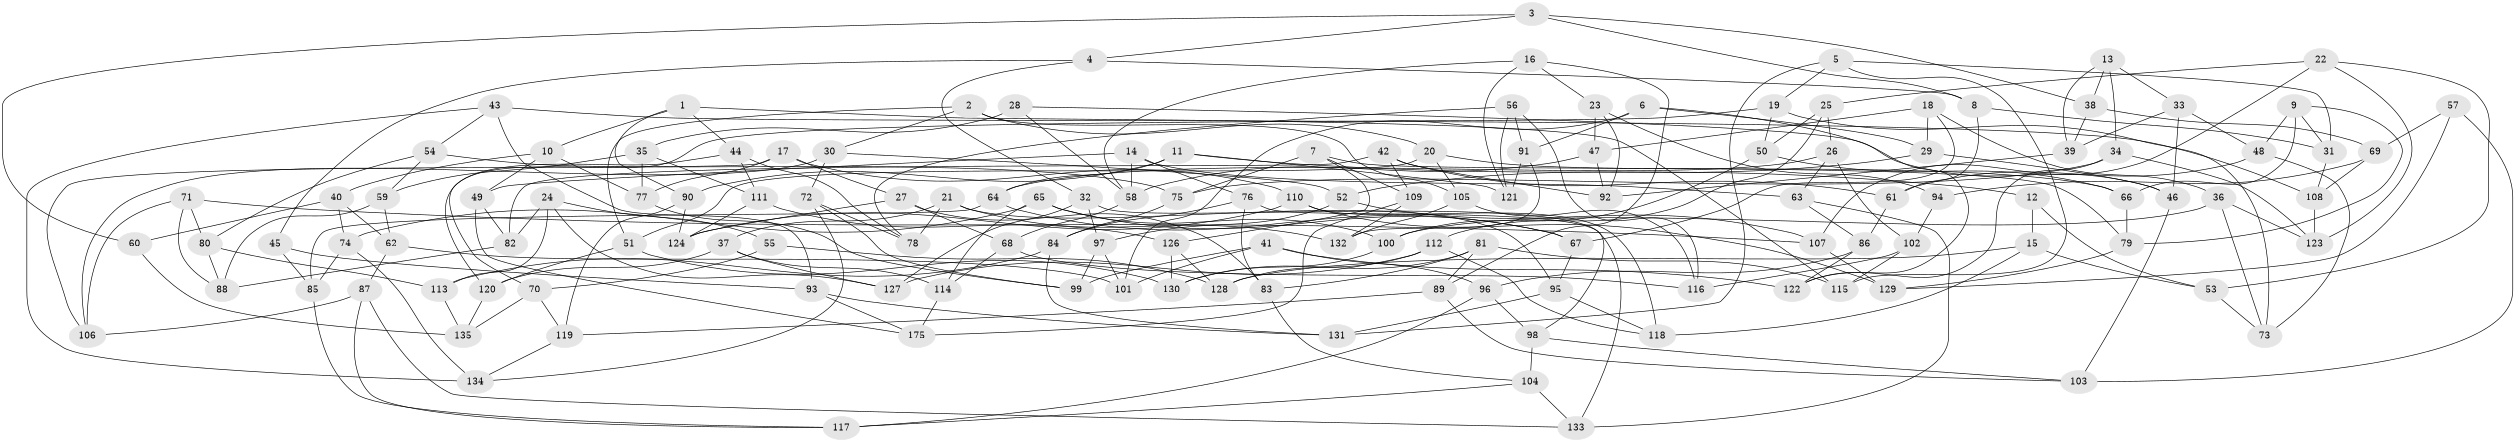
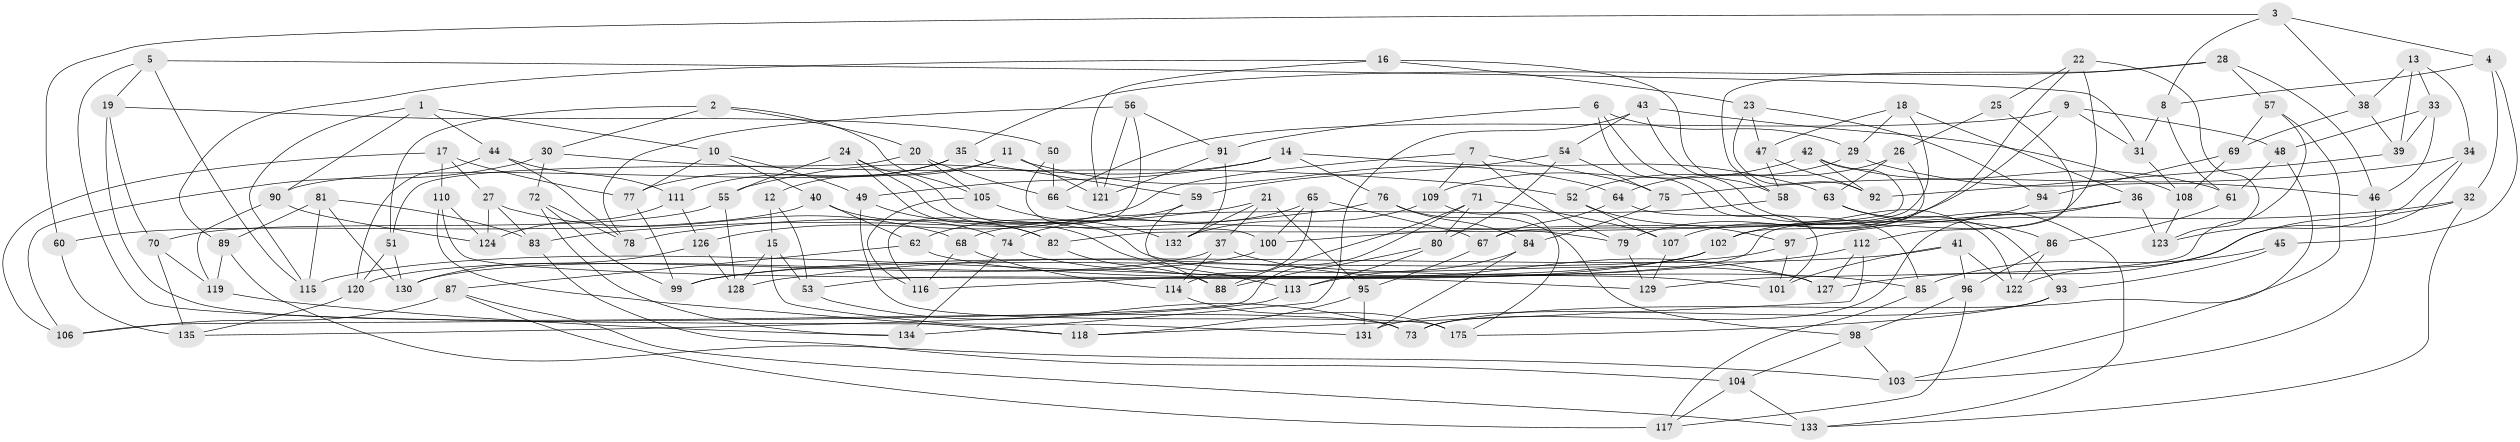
edge "28" -- "57": added
edge "25" -- "50": removed
edge "14" -- "58": now "14" -- "55"
